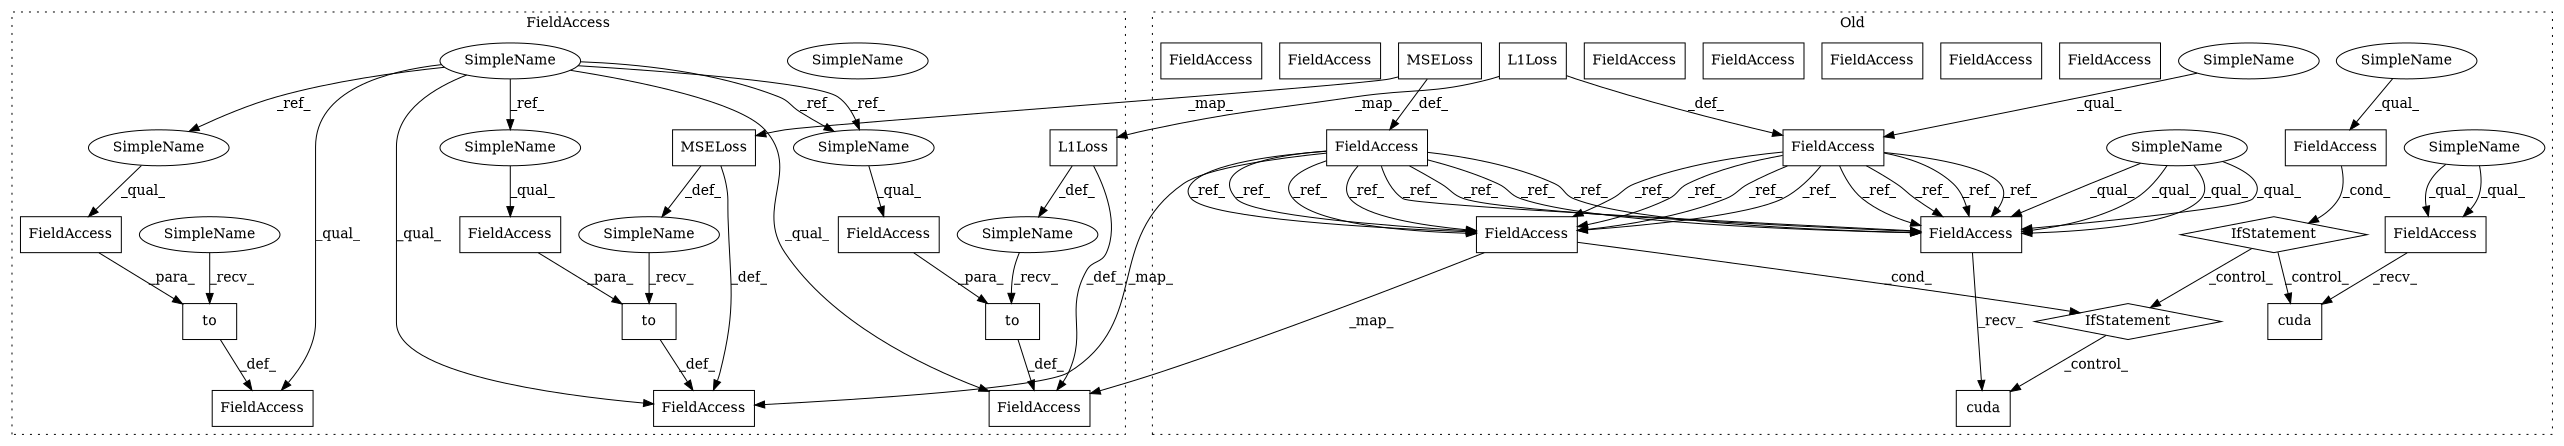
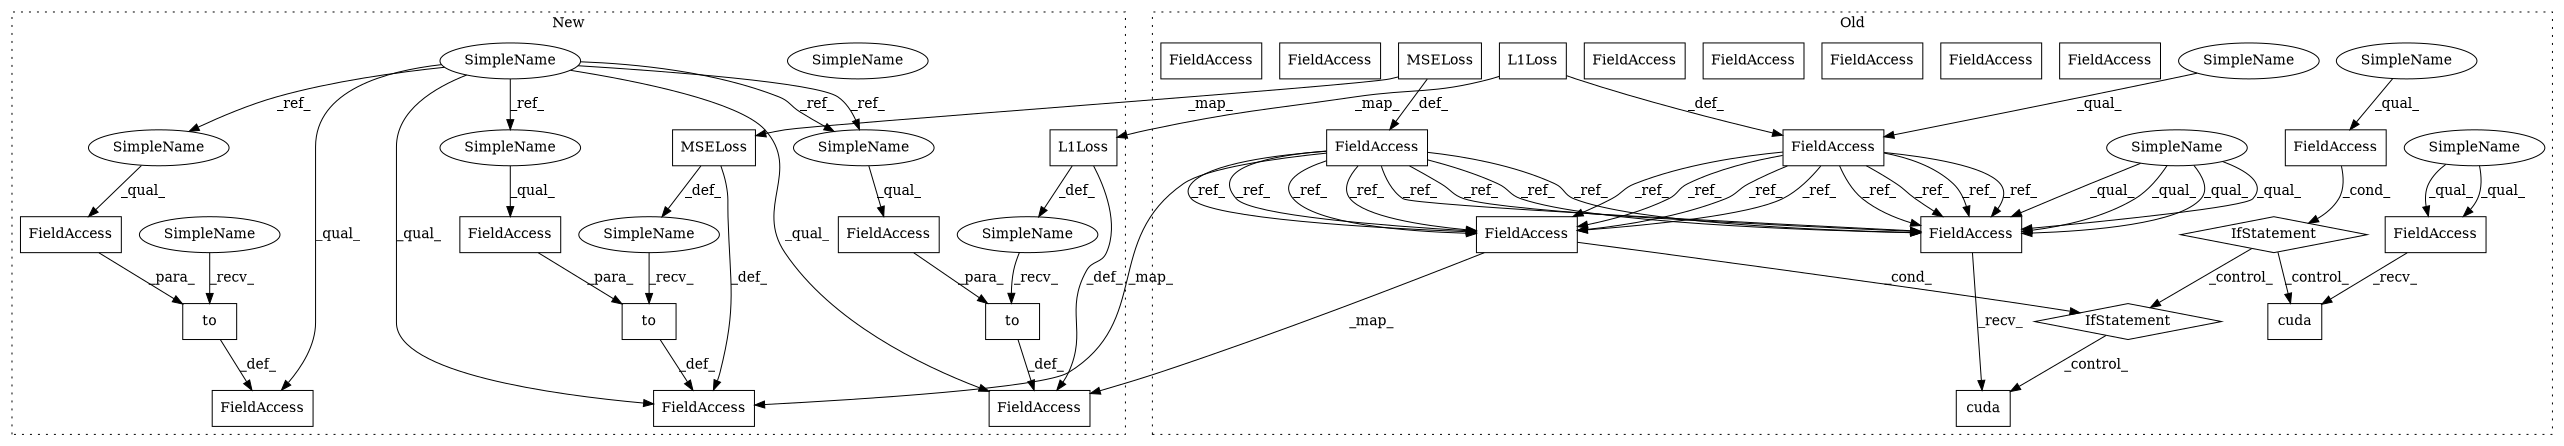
cluster "FieldAccess": label "FieldAccess" -> "New"
